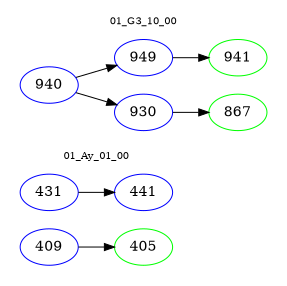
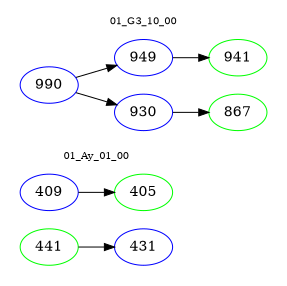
node "940": label "940" -> "990"
edge "431" -> "441": reversed
node "441": color blue -> green
